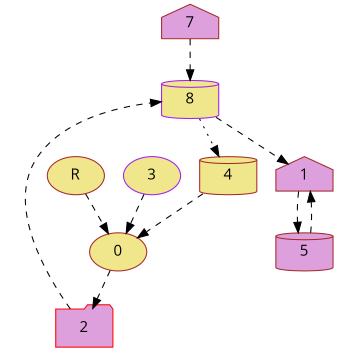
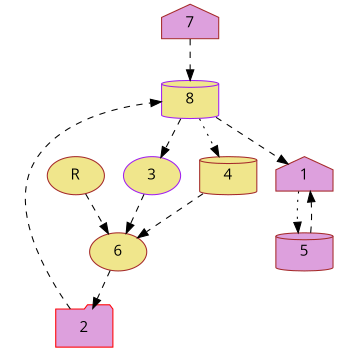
edge "8" -> "3": added
edge "1" -> "5": style dashed -> dotted
node "0": label "0" -> "6"
